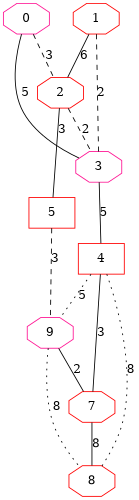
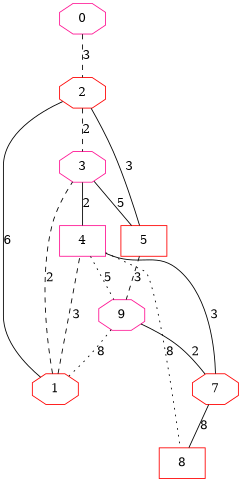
edge "0" -- "3": now "5" -- "3"
edge "3" -- "4": label "5" -> "2"
node "4": color red -> deeppink
edge "4" -- "1": added, label "3"
edge "9" -- "8": now "9" -- "1"
node "8": shape octagon -> box
